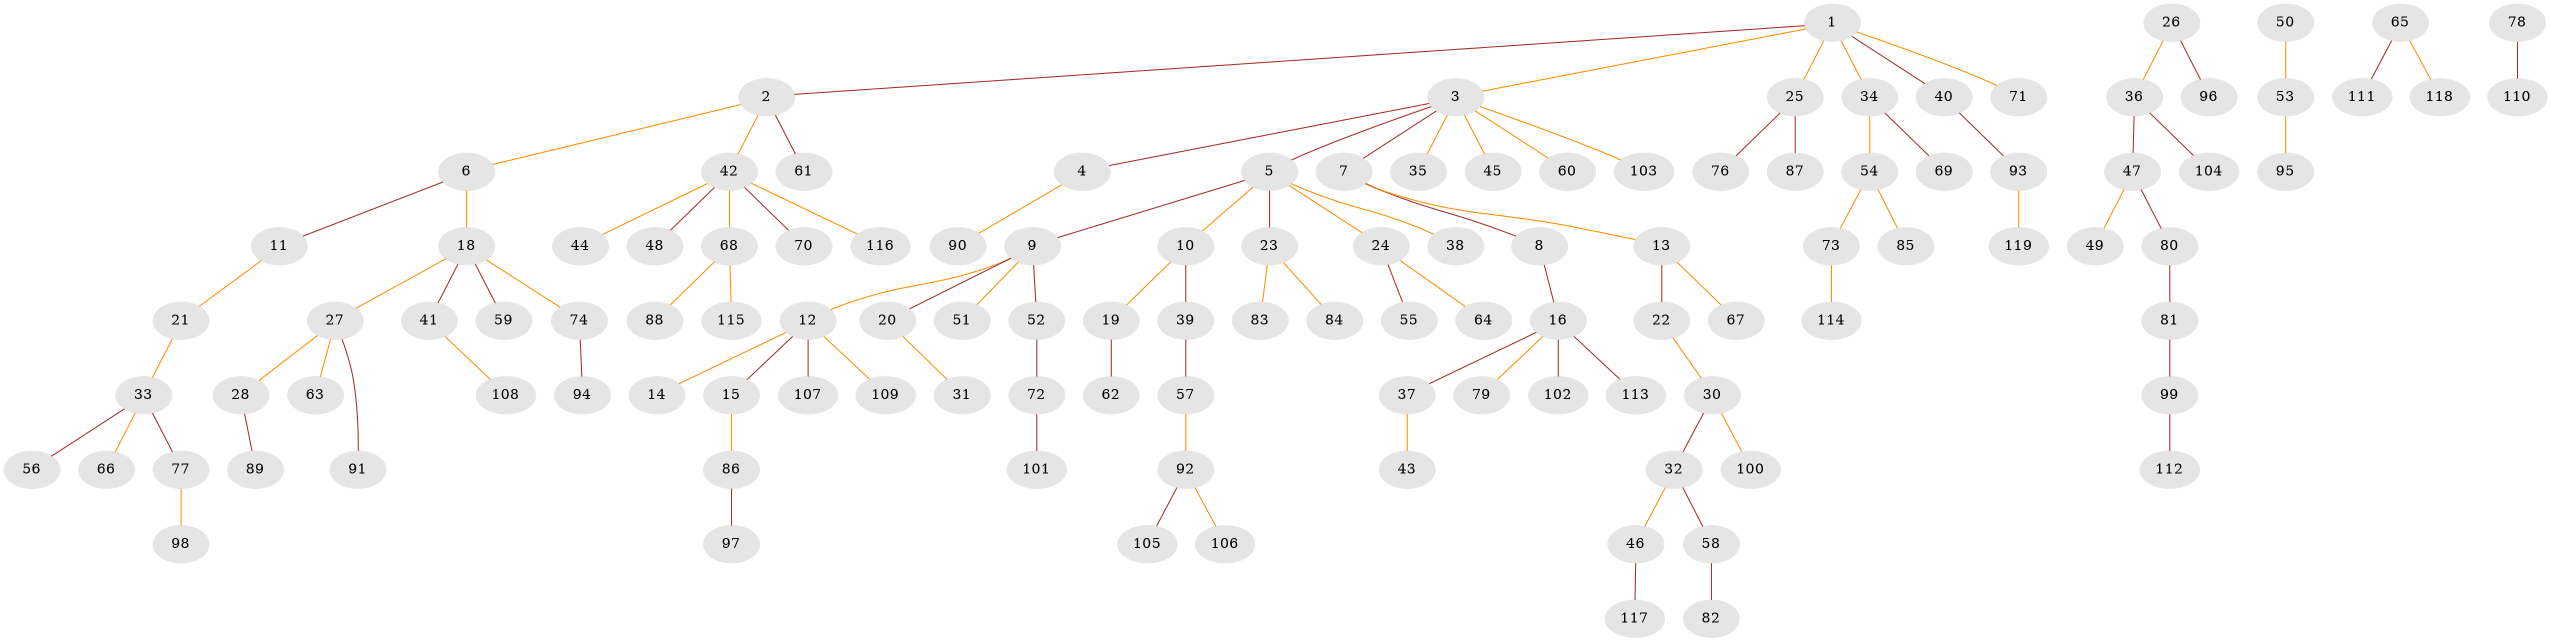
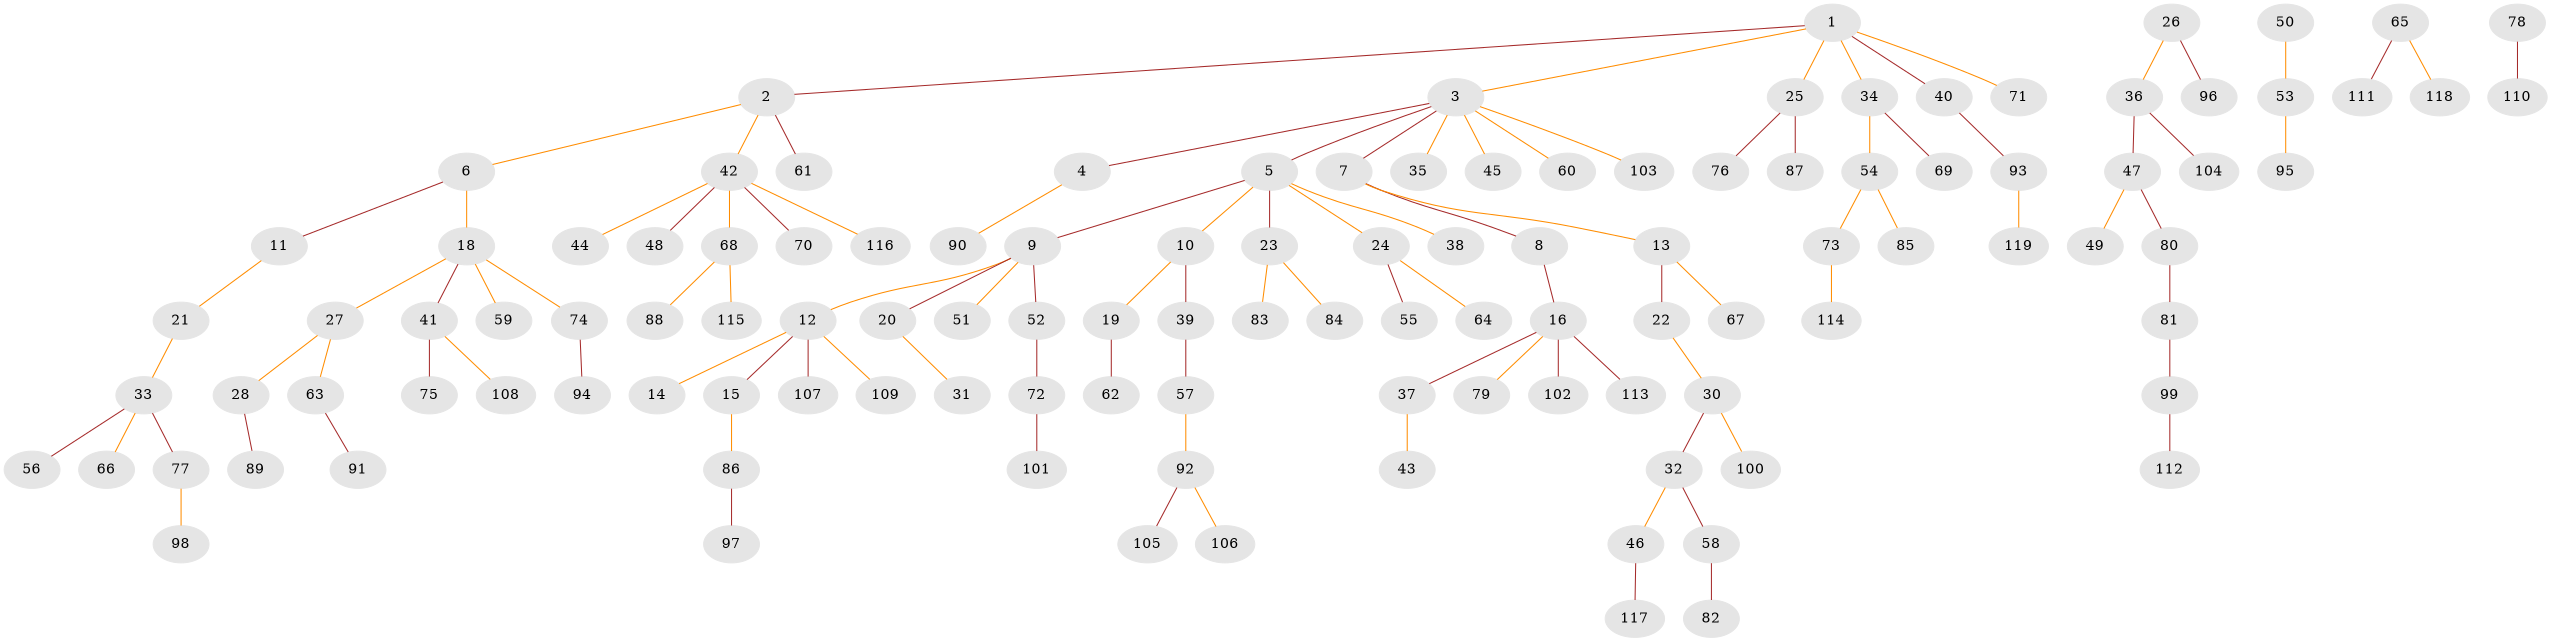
edge "18" -- "59": color brown -> darkorange
edge "27" -- "91": now "63" -- "91"
node "75": added
